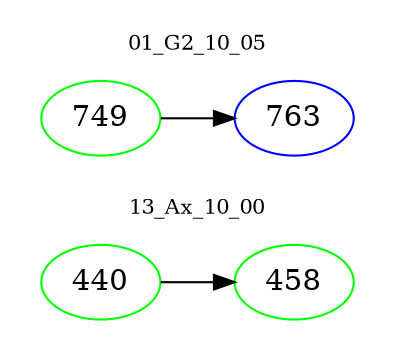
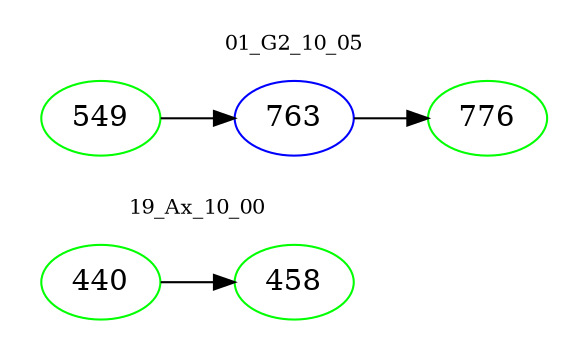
node "749": label "749" -> "549"
node "776": added
cluster "13_Ax_10_00": label "13_Ax_10_00" -> "19_Ax_10_00"
